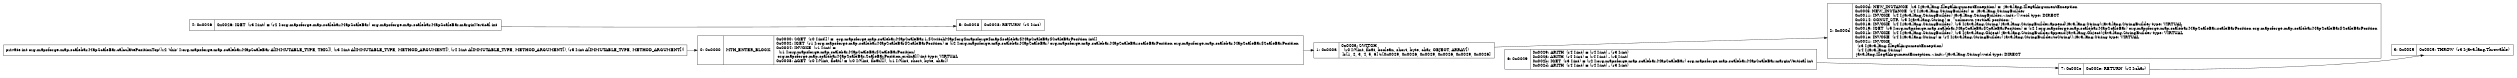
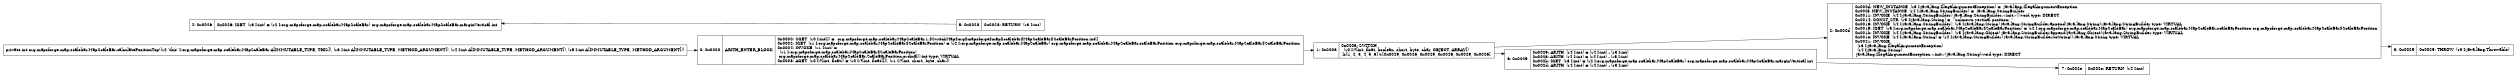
node "5: 0x0028": text "0x0028: RETURN  (r2 I:int)" -> "0x0028: RETURN  (r3 I:int)"
edge "4: 0x0026" -> "5: 0x0028": reversed
node "0: 0x0000": text "MTH_ENTER_BLOCK" -> "ARITH_ENTER_BLOCK"
edge "1: 0x000a" -> "6: 0x0029": added
edge "7: 0x002e" -> "3: 0x0025": now "2: 0x000d" -> "3: 0x0025"
node "7: 0x002e": text "0x002e: RETURN  (r4 I:char)" -> "0x002e: RETURN  (r4 I:int)"
